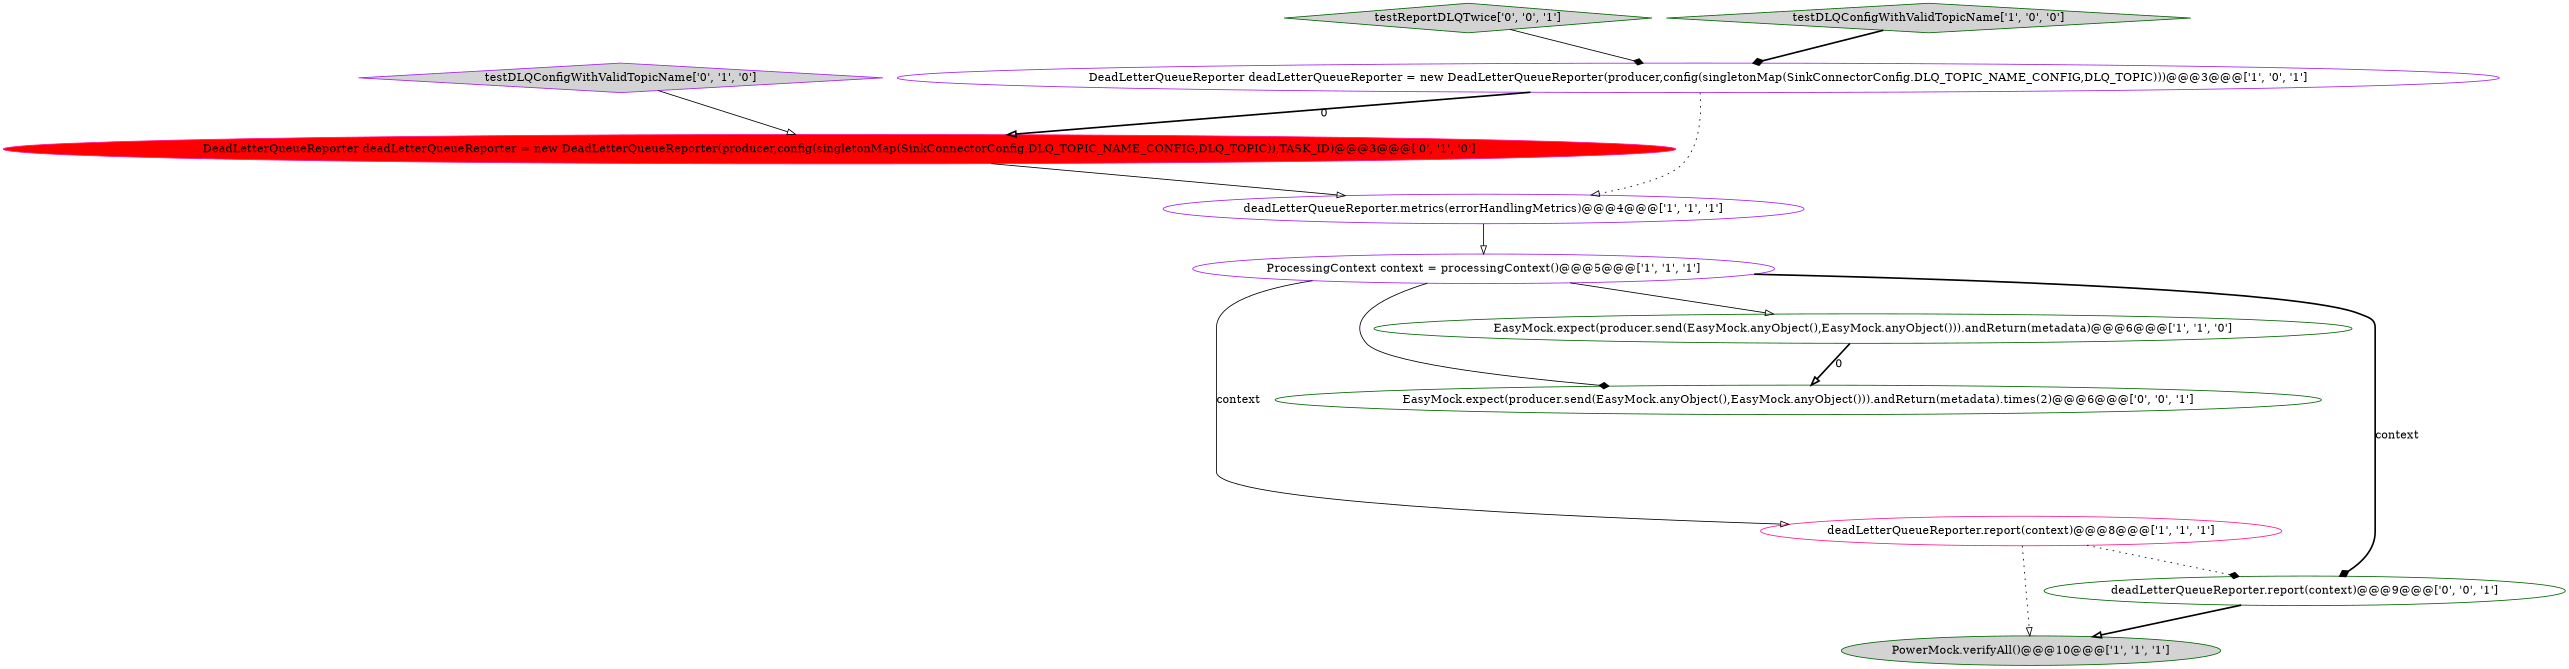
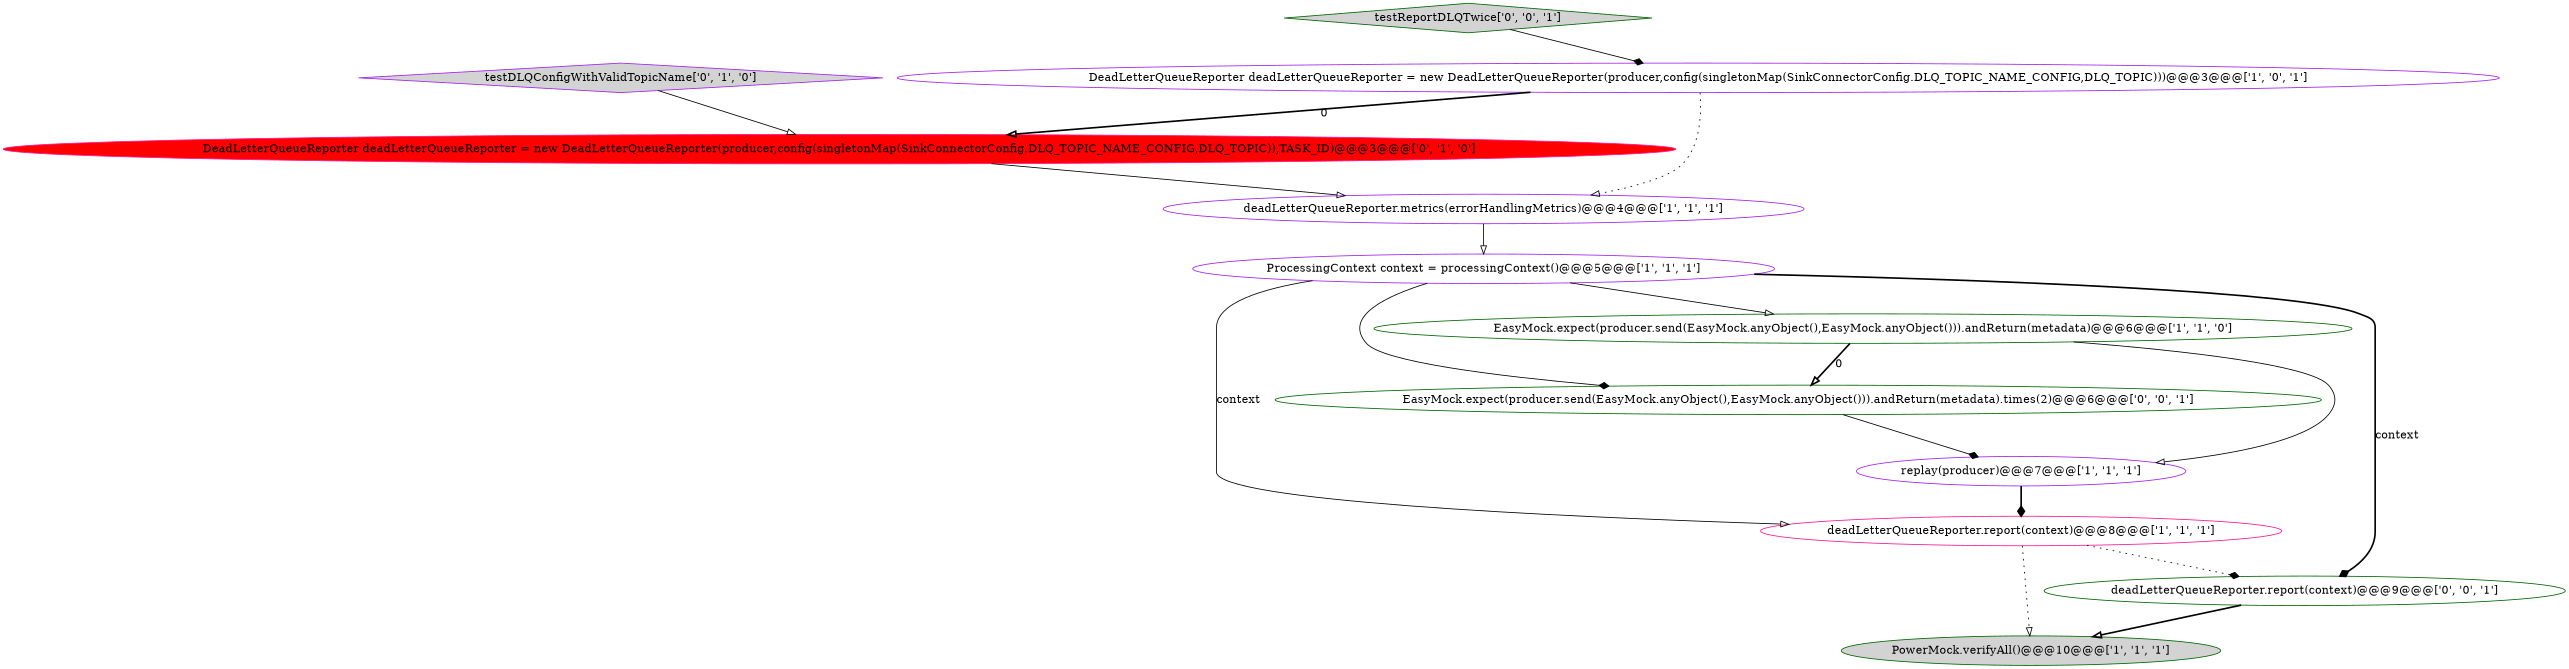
node "testDLQConfigWithValidTopicName['1', '0', '0']": removed
node "replay(producer)@@@7@@@['1', '1', '1']": added
